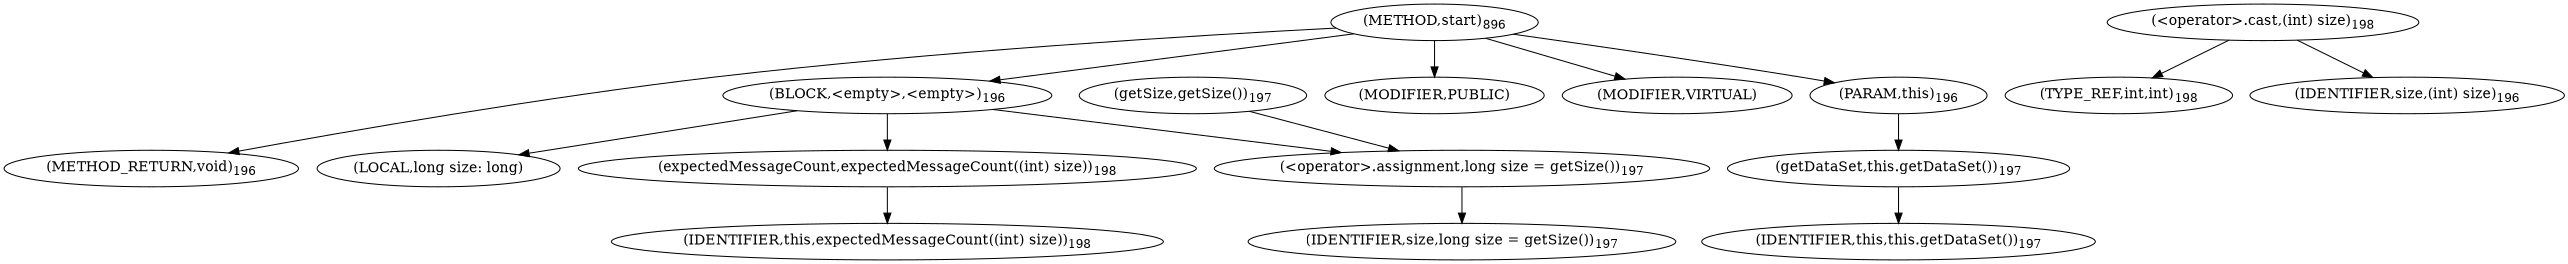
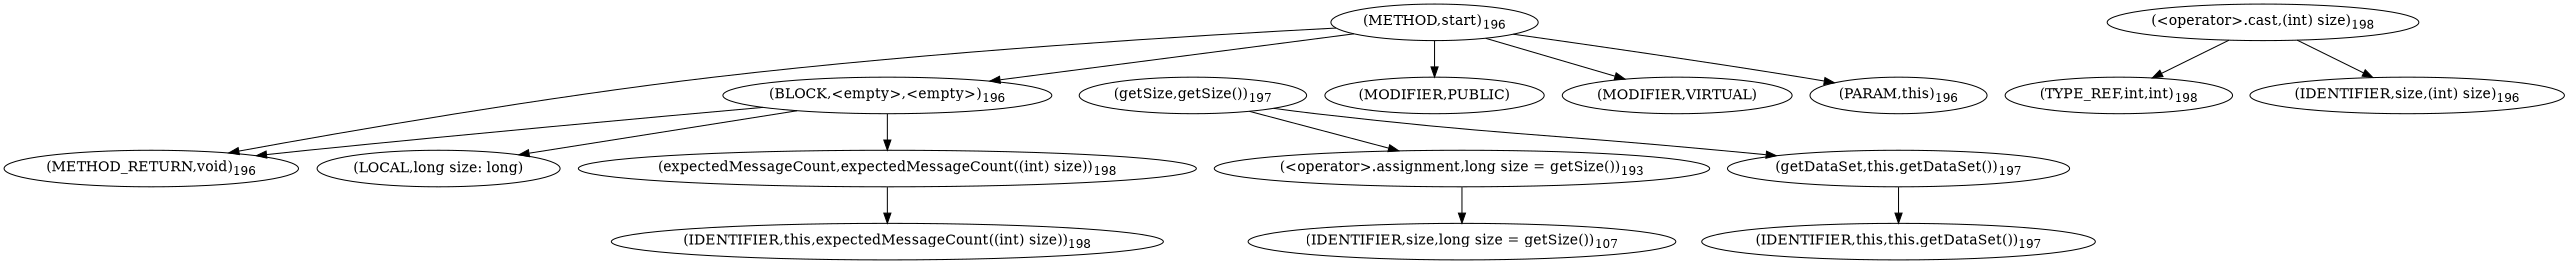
node "(METHOD,start)": text "896" -> "196"
edge "(PARAM,this)" -> "(getDataSet,this.getDataSet())": now "(getSize,getSize())" -> "(getDataSet,this.getDataSet())"
edge "(BLOCK,<empty>,<empty>)" -> "(<operator>.assignment,long size = getSize())": now "(BLOCK,<empty>,<empty>)" -> "(METHOD_RETURN,void)"
node "(<operator>.assignment,long size = getSize())": text "197" -> "193"
node "(IDENTIFIER,size,long size = getSize())": text "197" -> "107"
